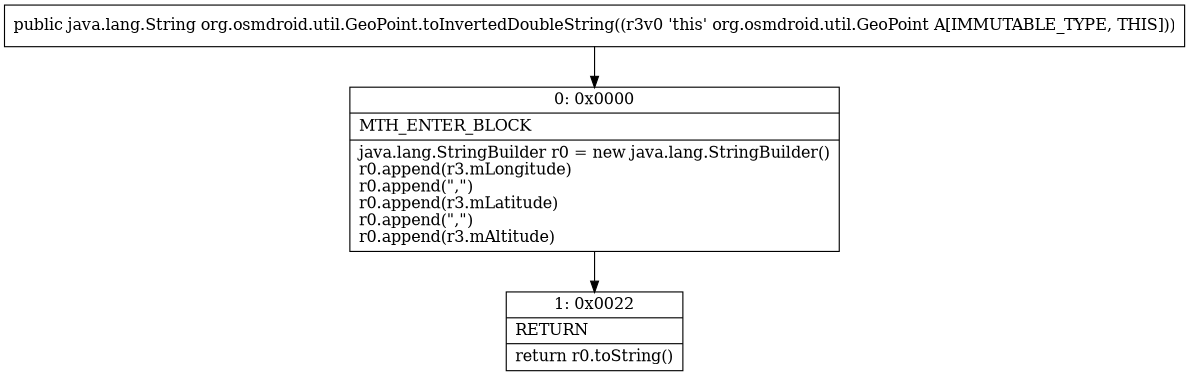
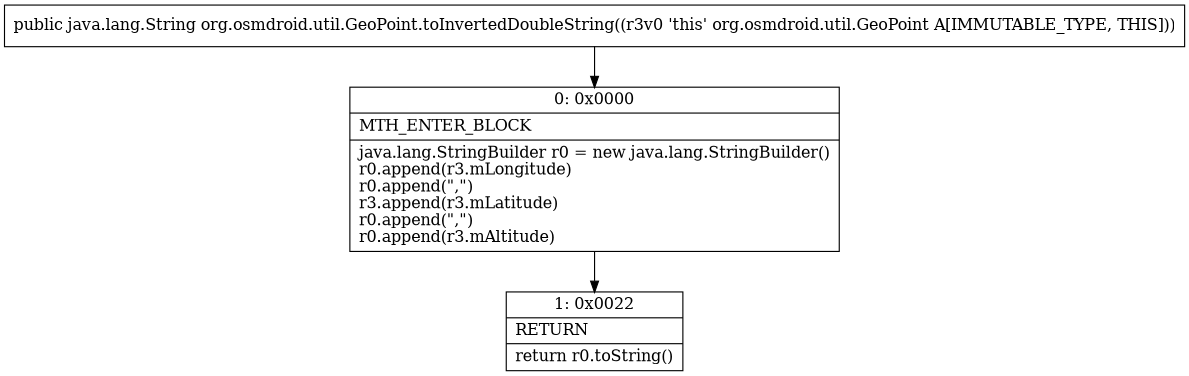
node "0: 0x0000": text "r0.append(r3.mLatitude)" -> "r3.append(r3.mLatitude)"
